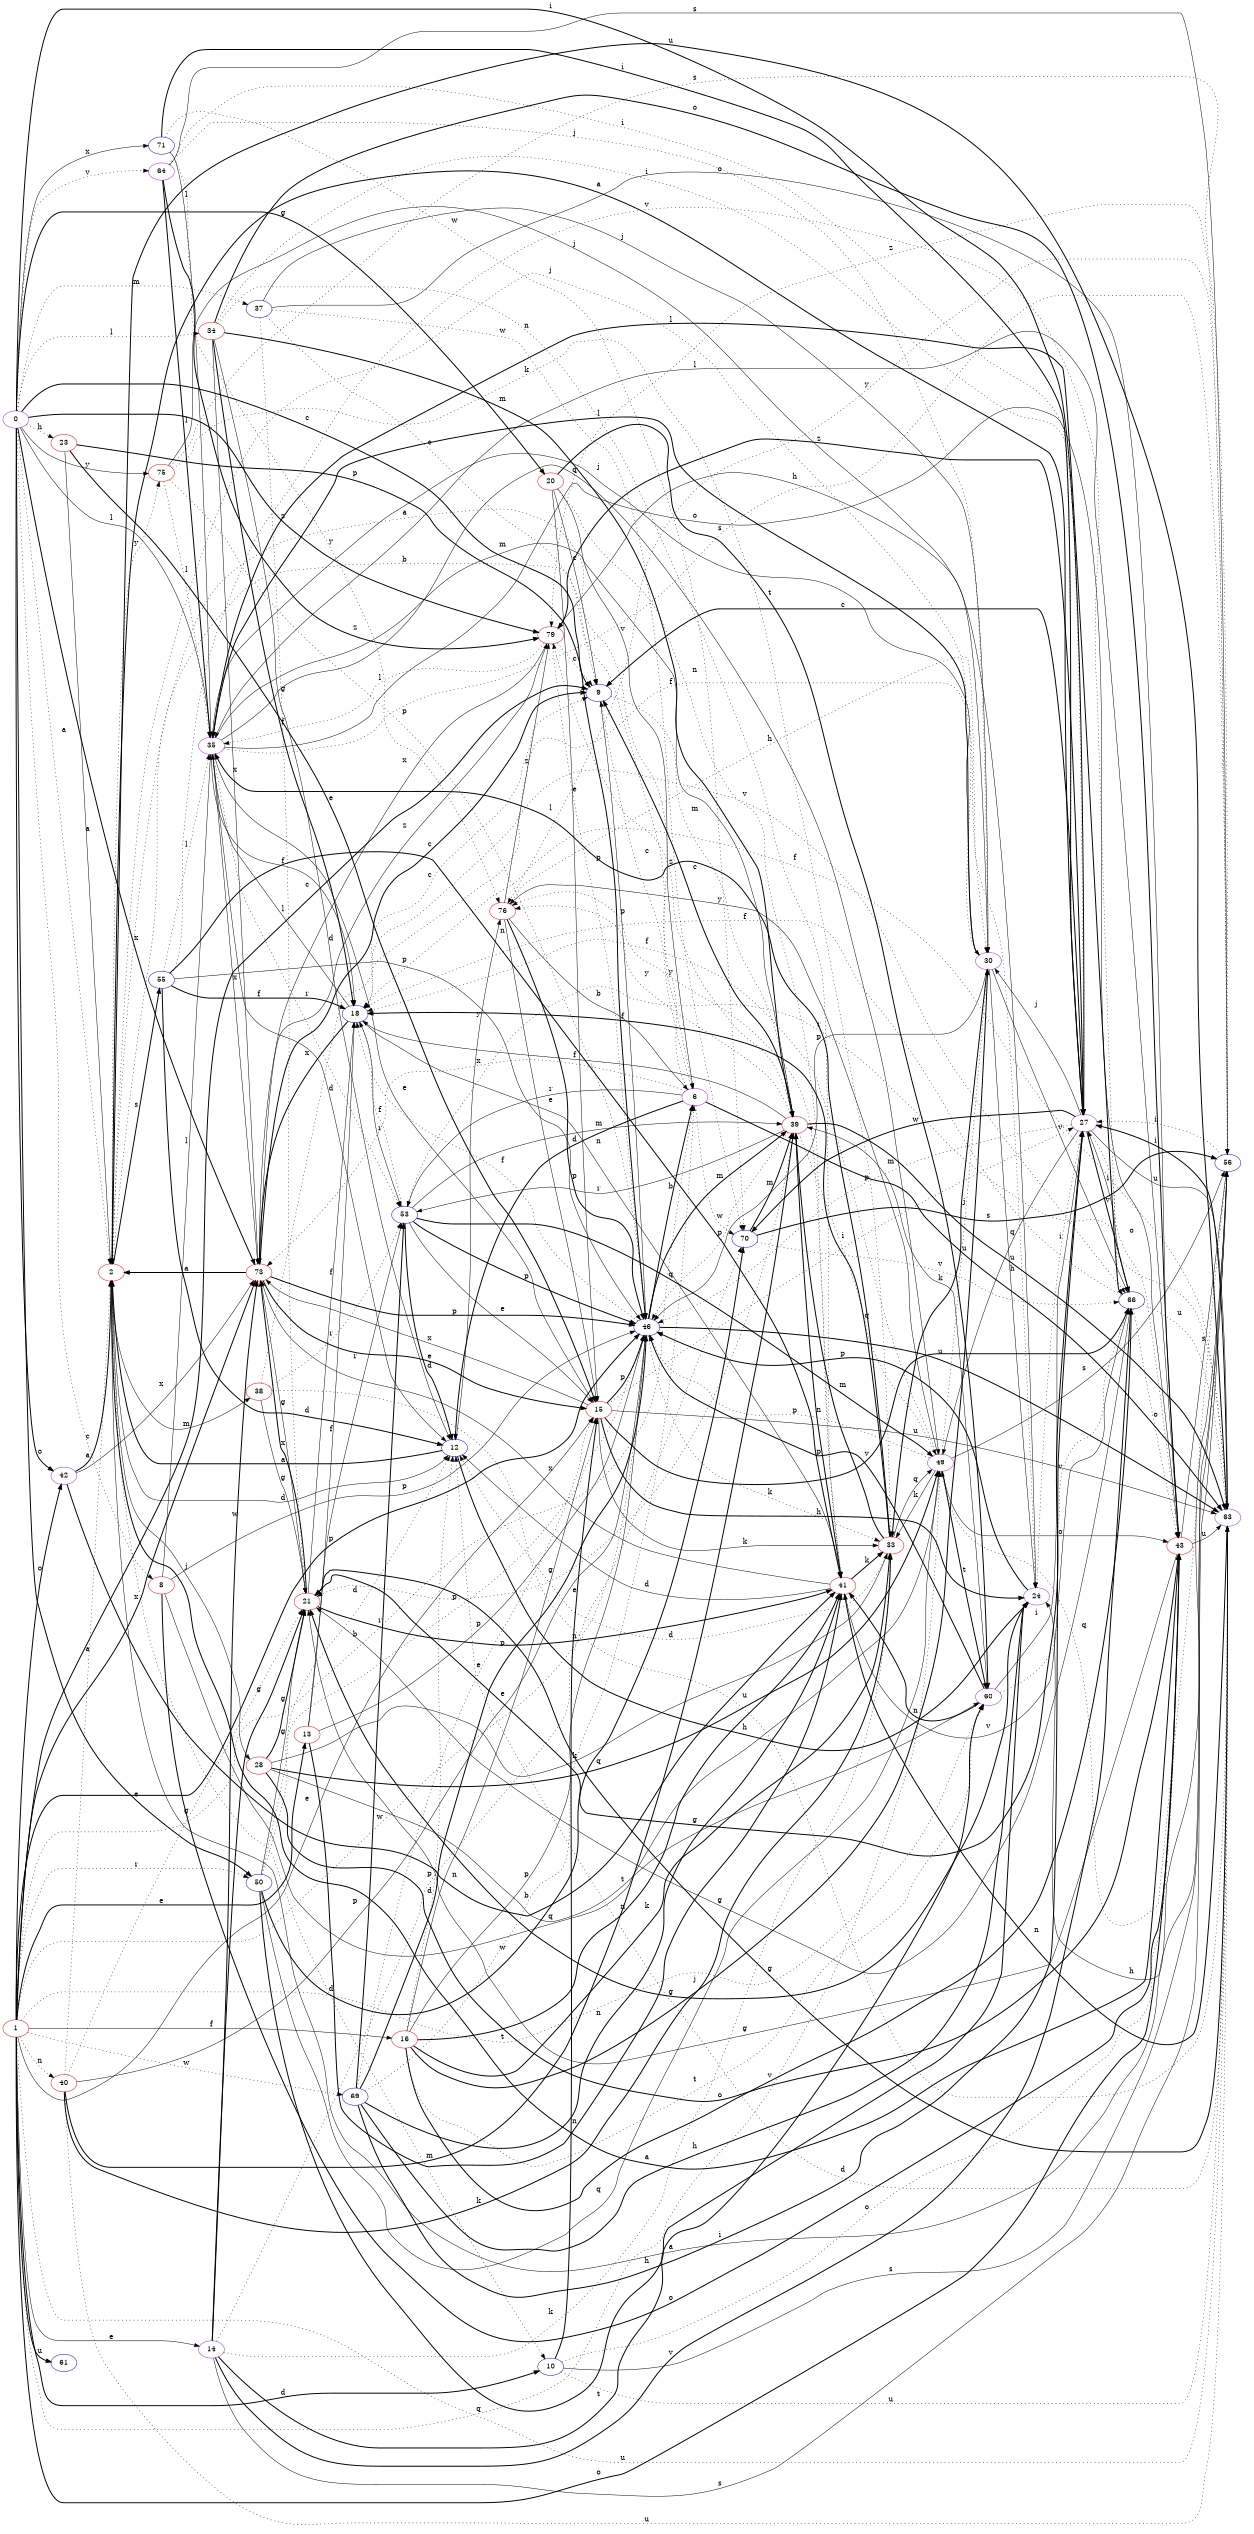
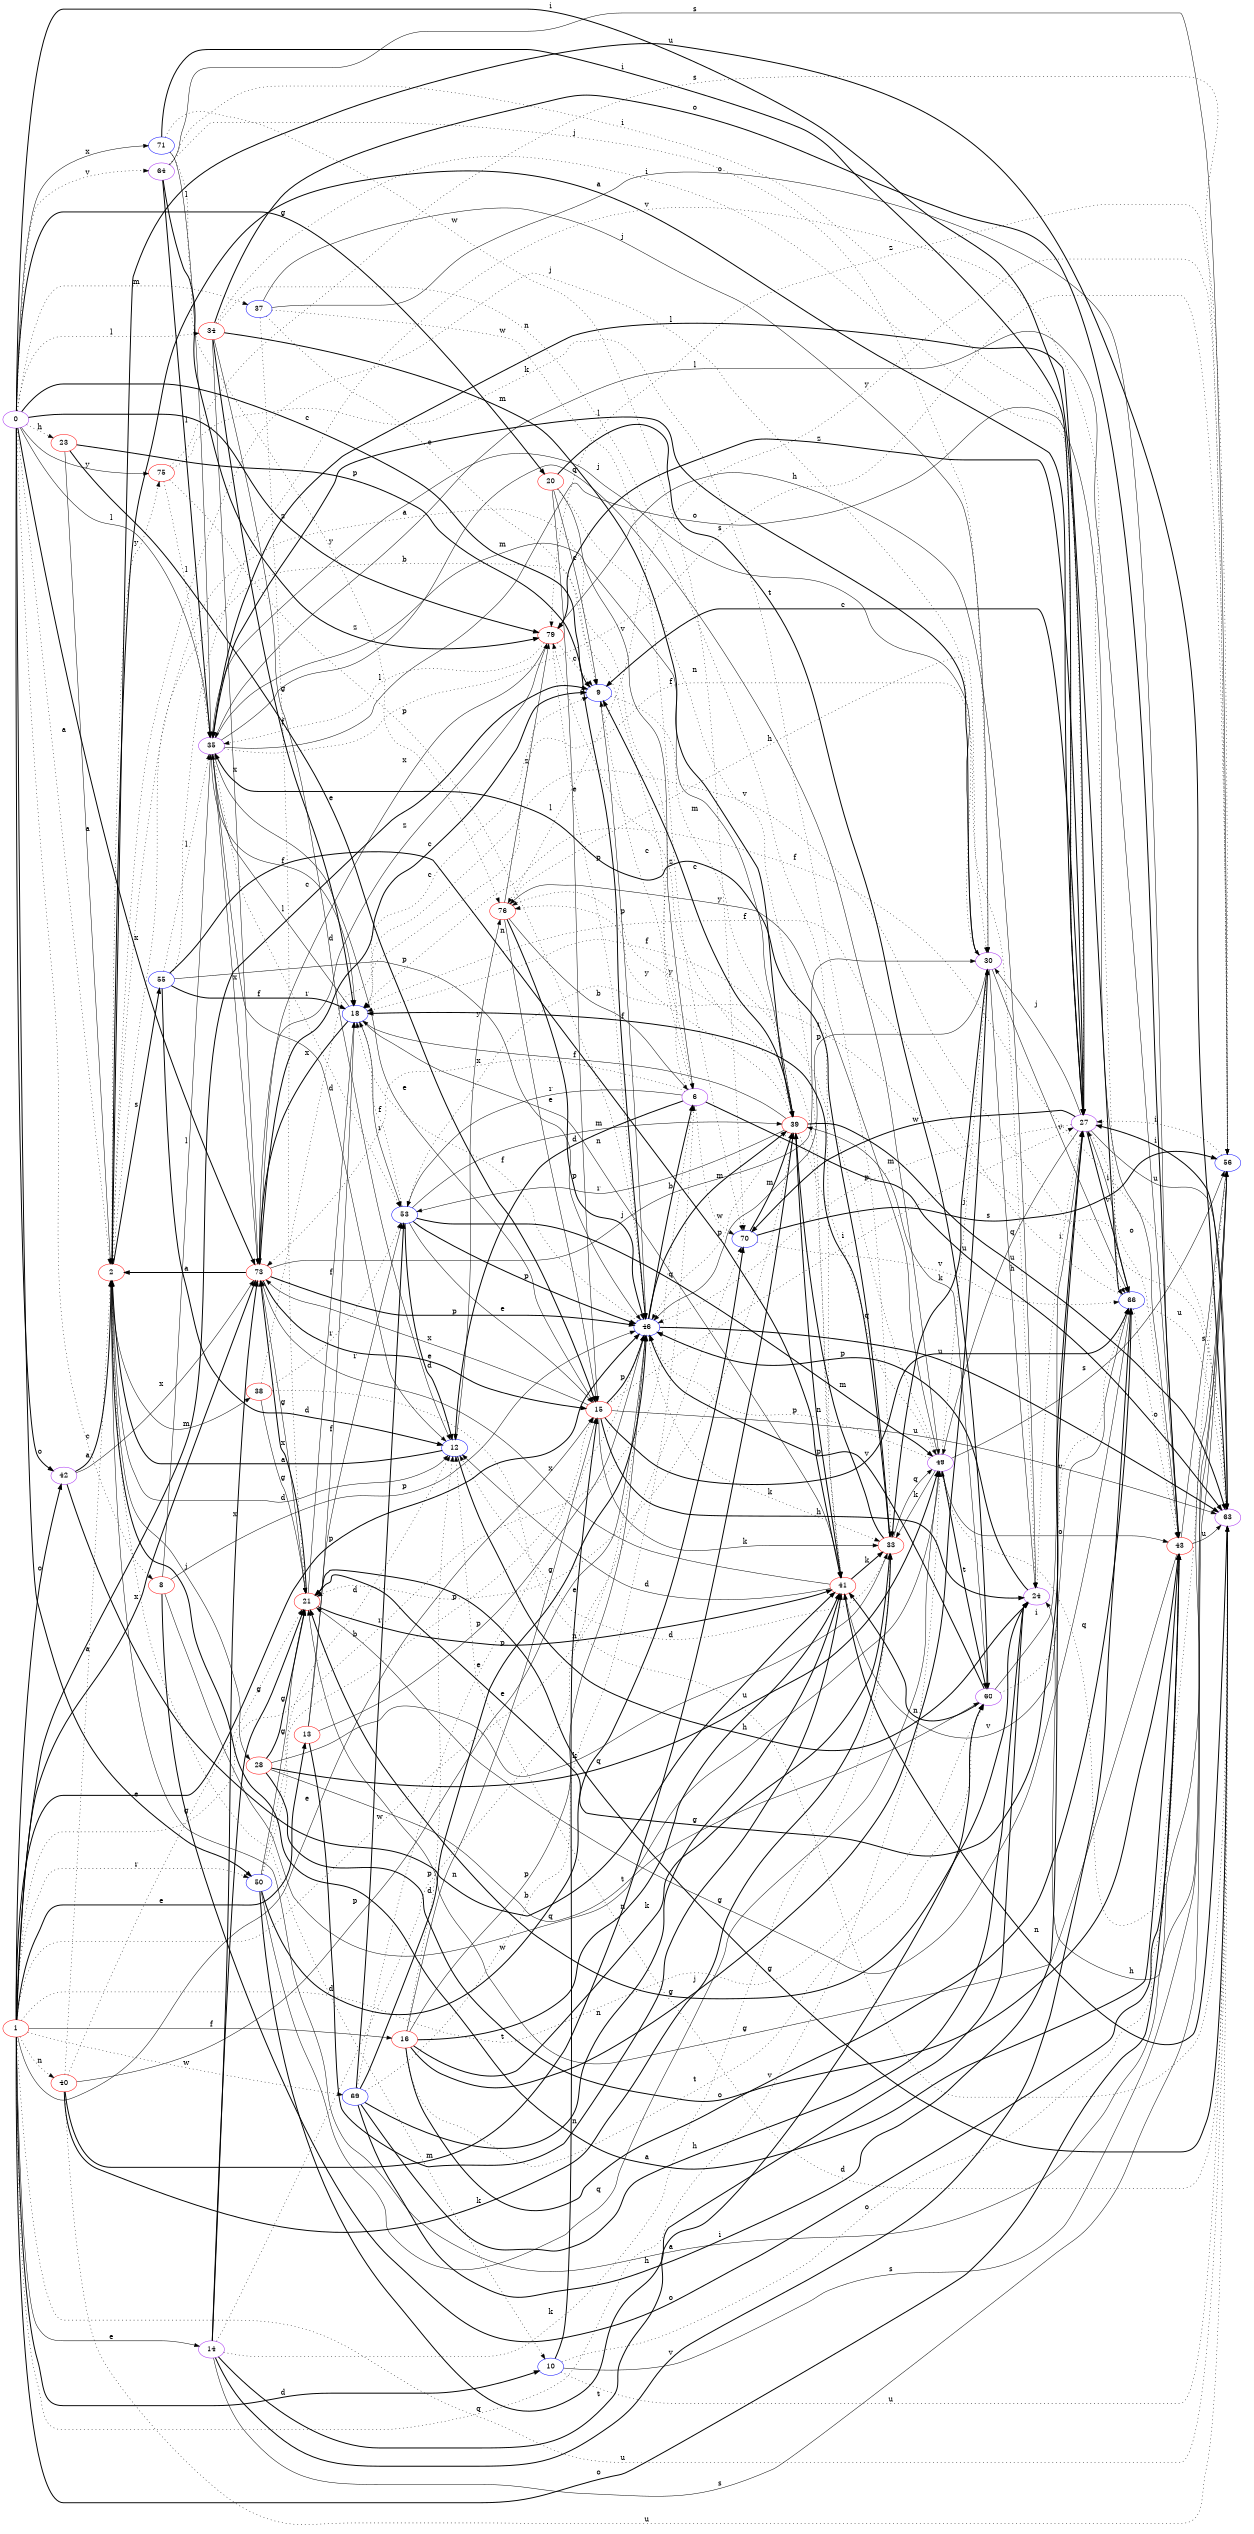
edge "75" -> "30": now "73" -> "30"
edge "14" -> "73": label "w" -> "x"
node "61": removed
